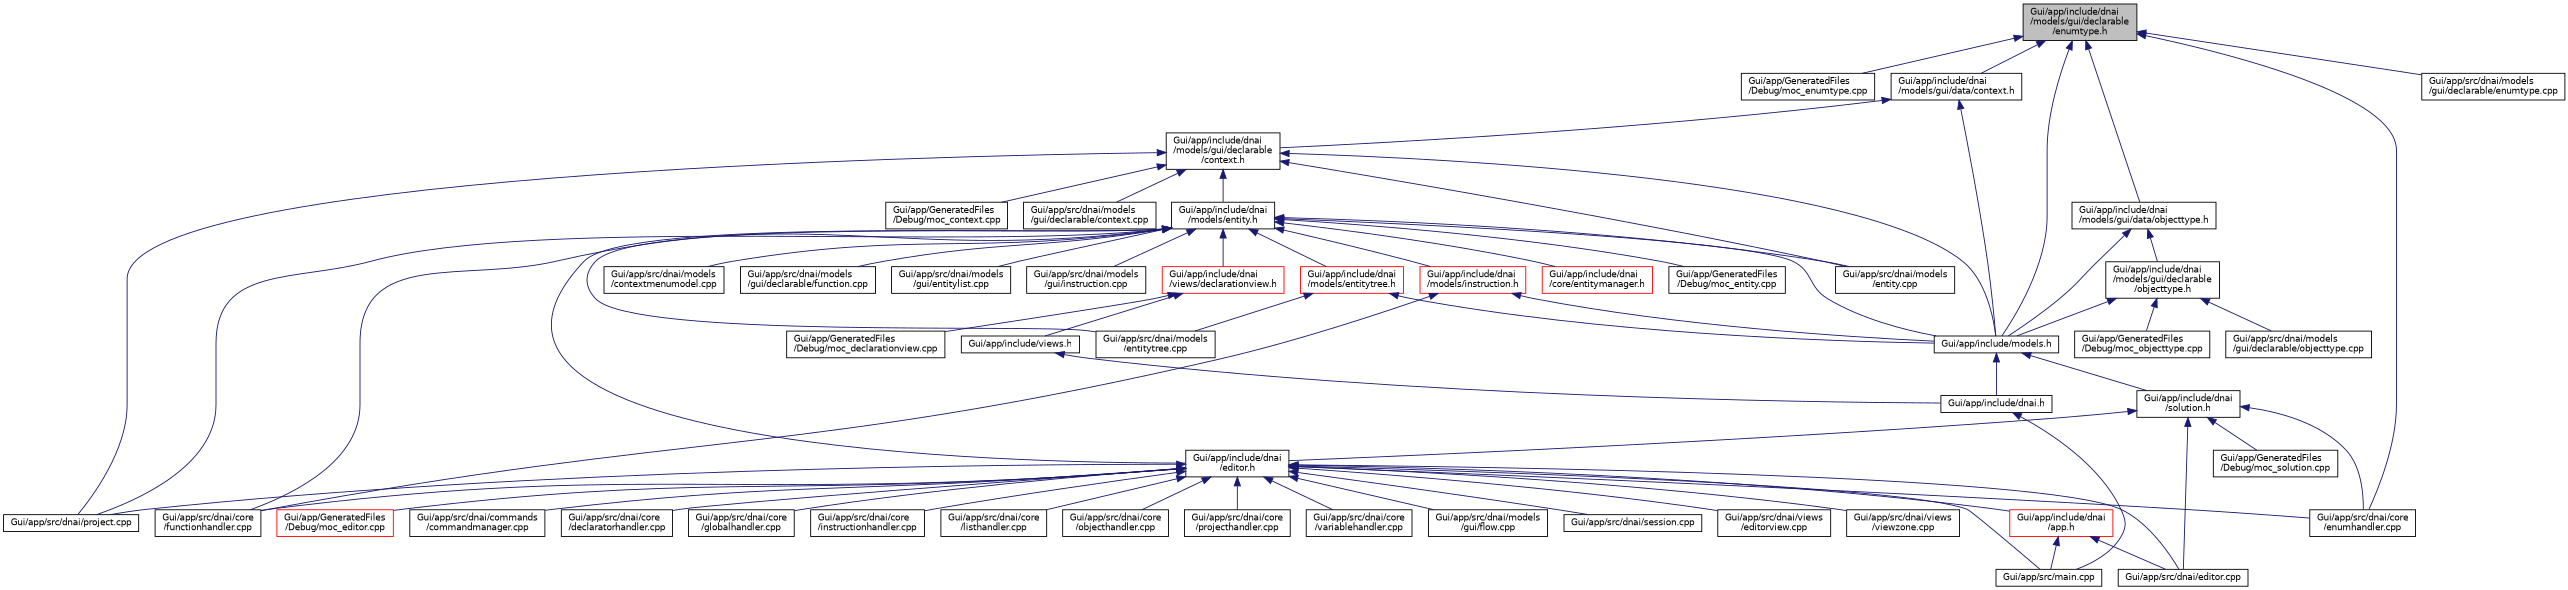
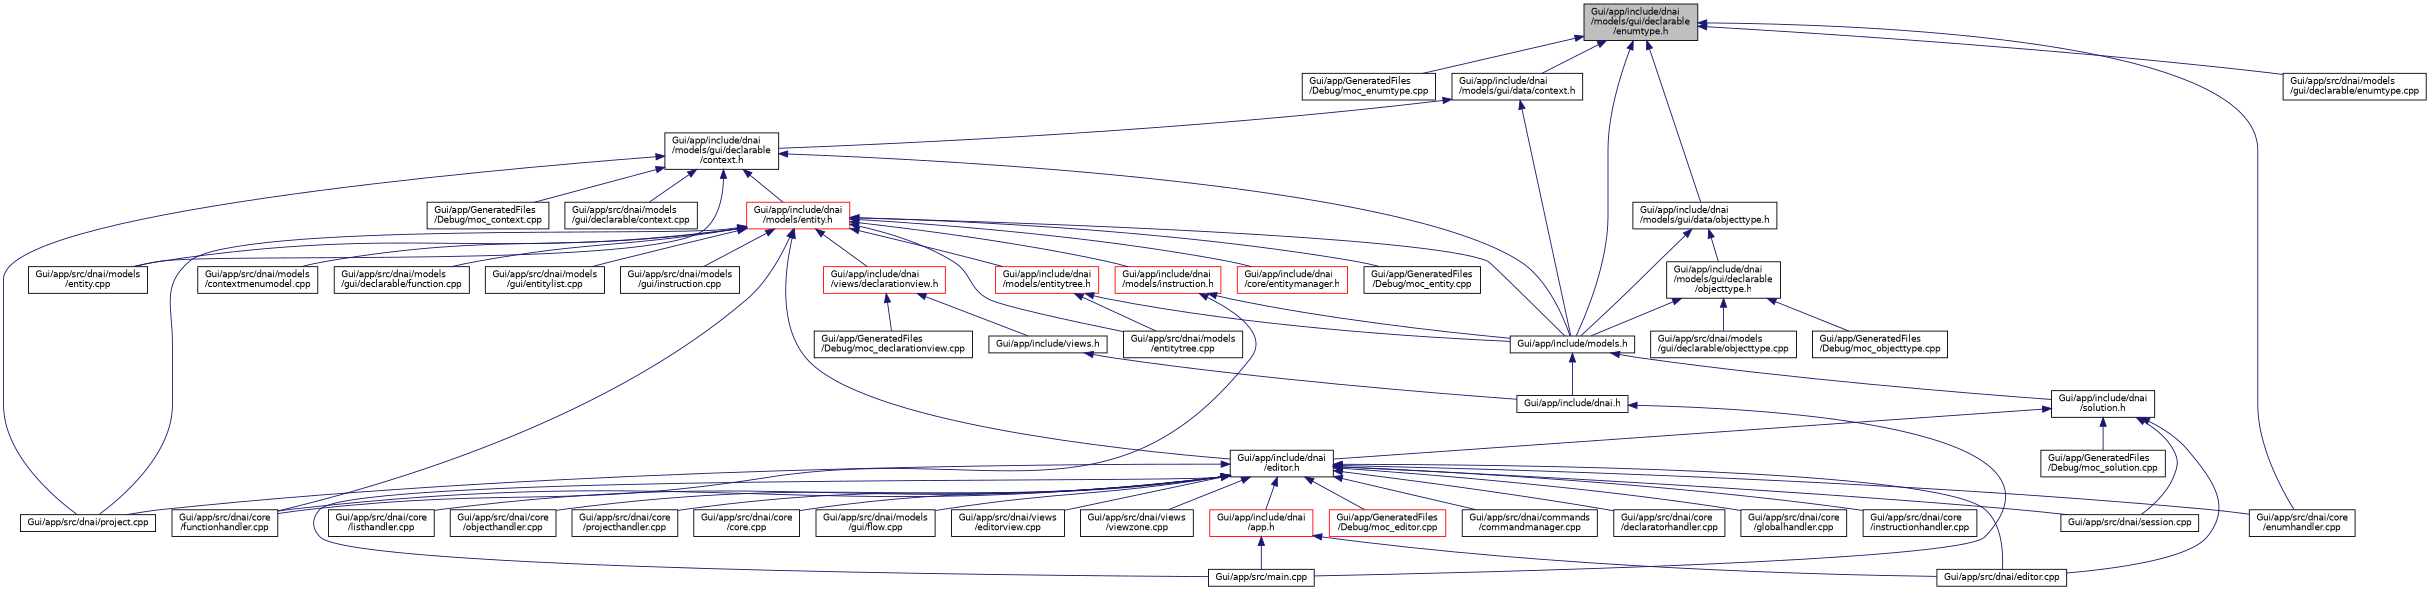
node "Gui/app/include/dnai /models/entity.h": color black -> red
edge "Gui/app/src/dnai/core /enumhandler.cpp" -> "Gui/app/include/dnai /solution.h": now "Gui/app/src/dnai/session.cpp" -> "Gui/app/include/dnai /solution.h"
node "Gui/app/src/dnai/core /variablehandler.cpp": label "Gui/app/src/dnai/core /variablehandler.cpp" -> "Gui/app/src/dnai/core /core.cpp"
